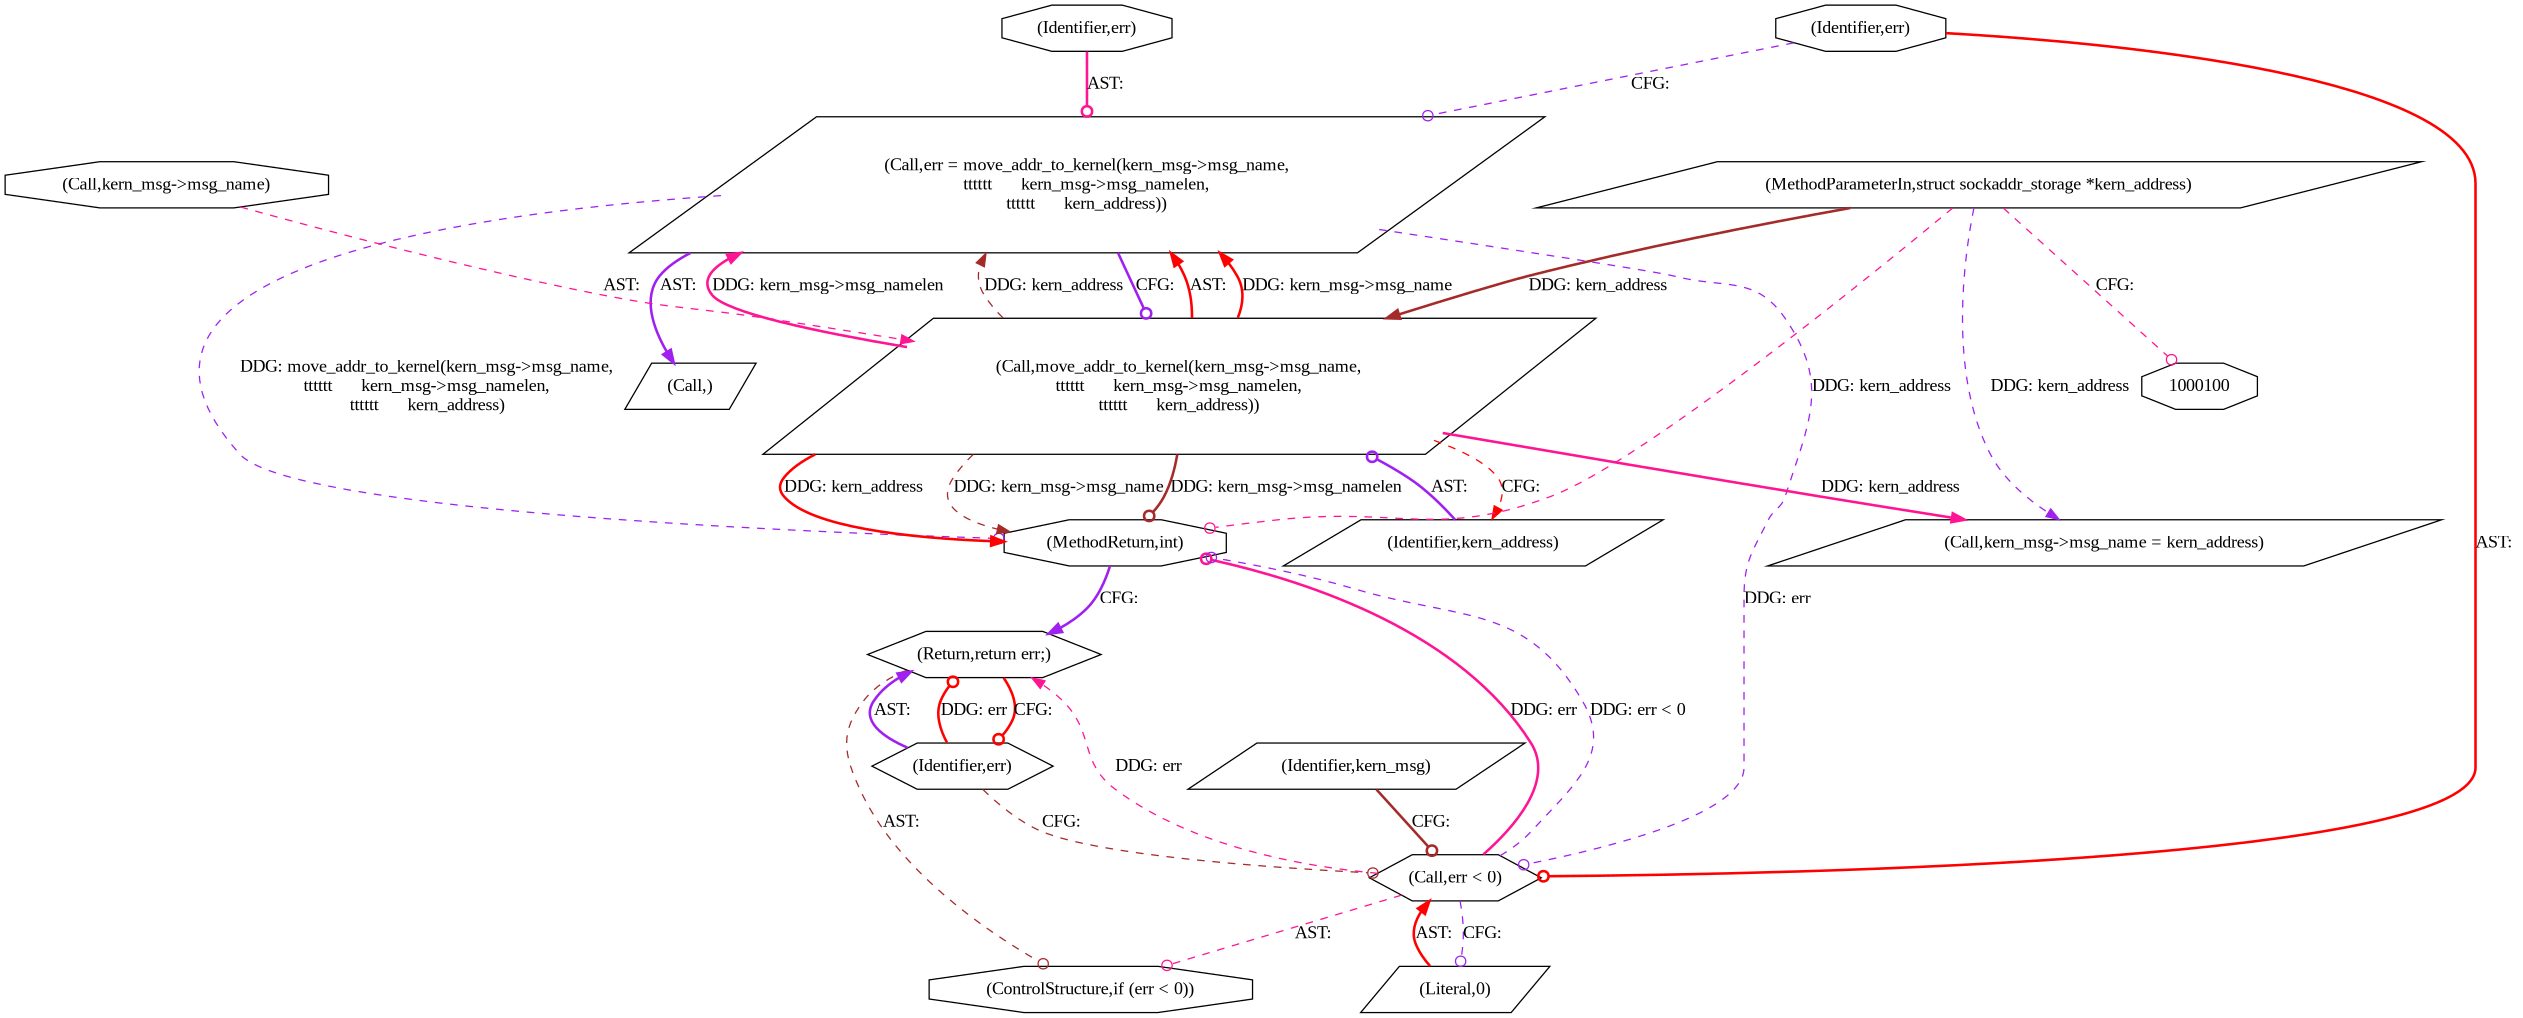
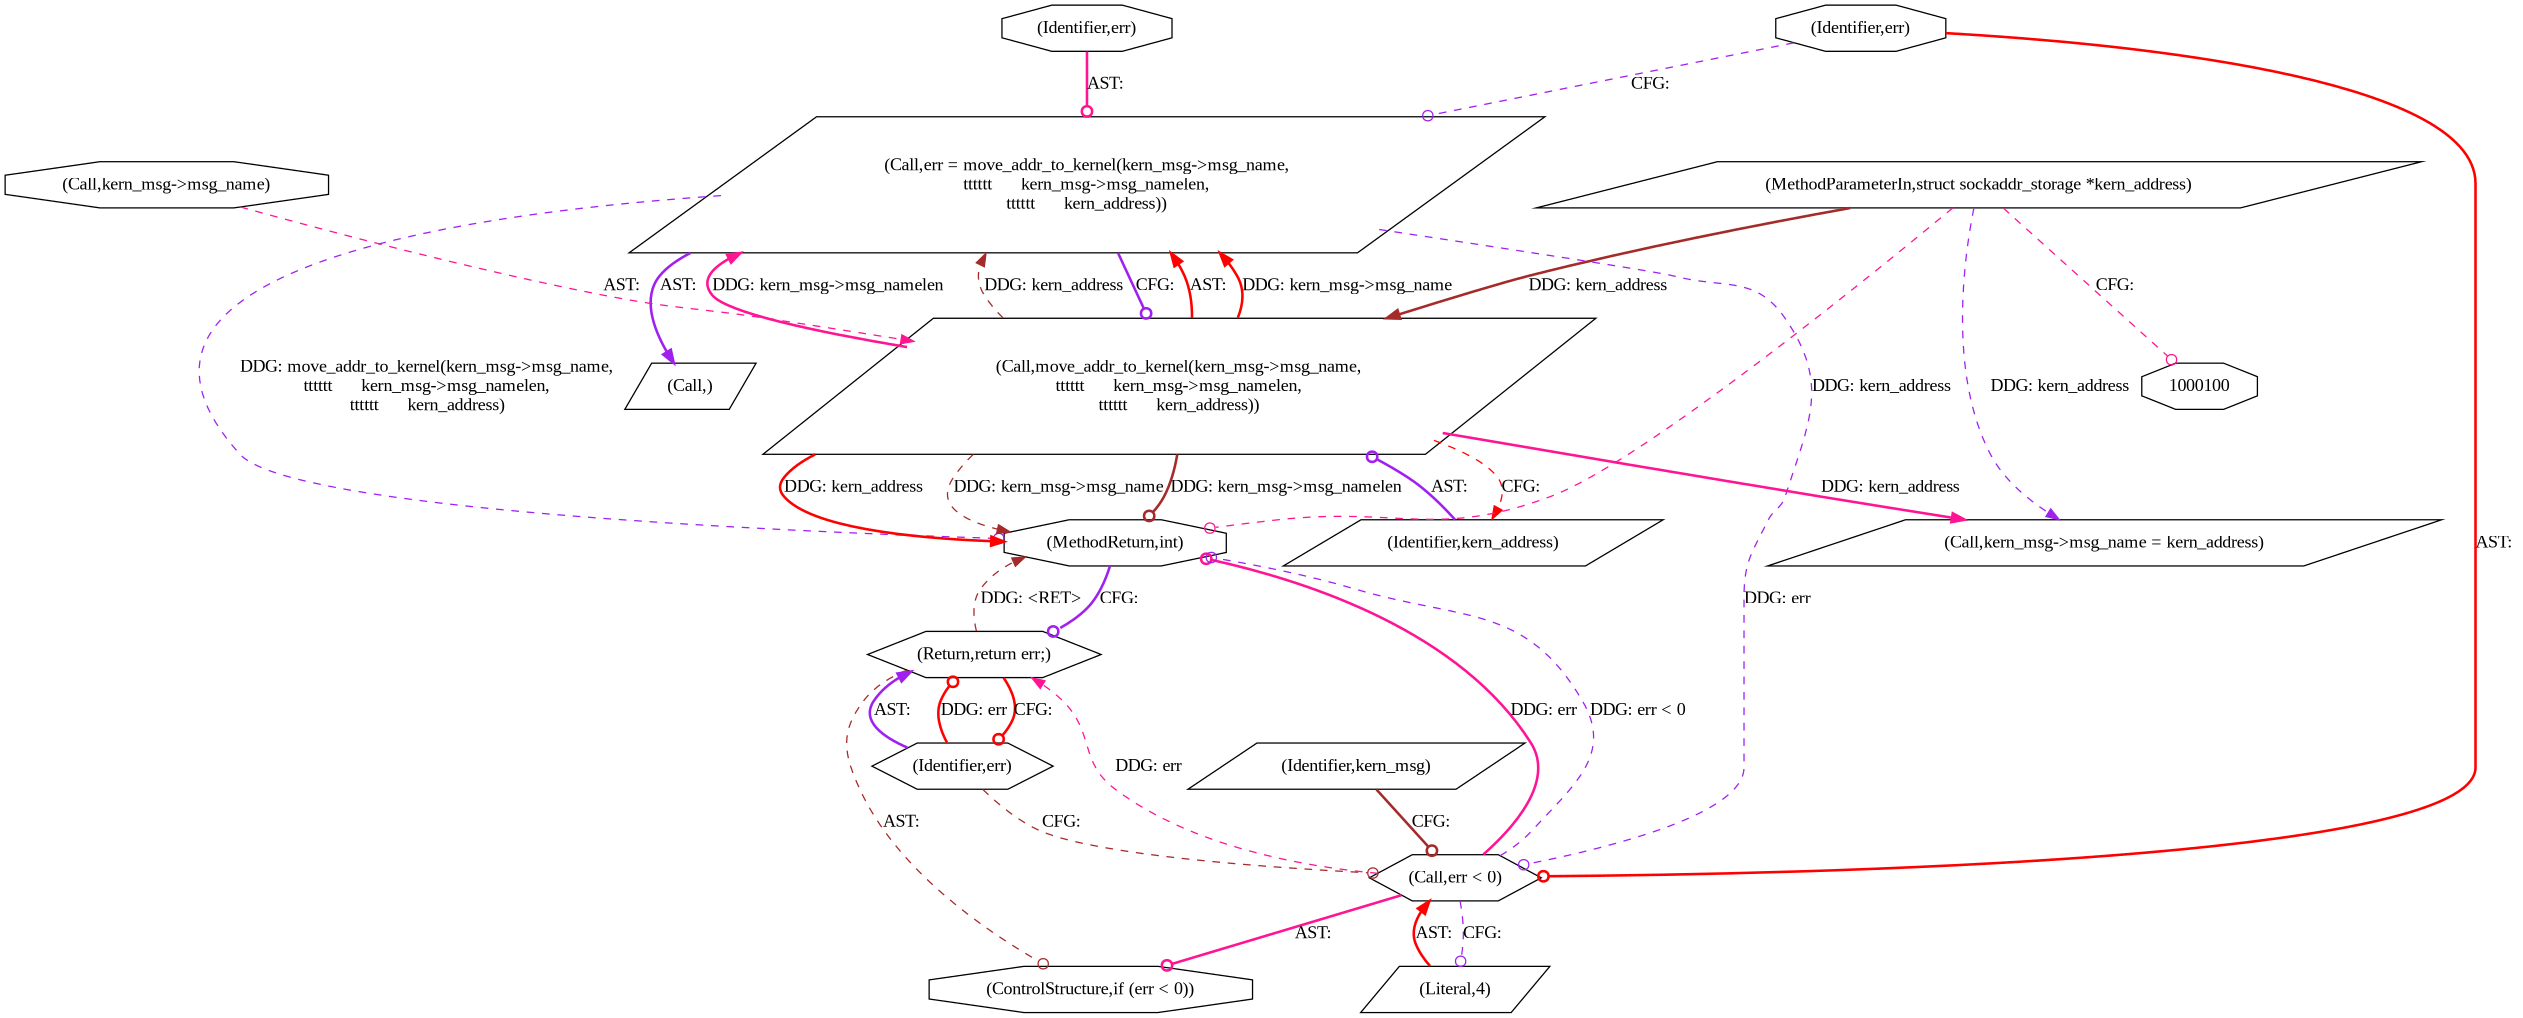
edge "(Return,return err;)" -> "(MethodReturn,int)": added, label "DDG: <RET>"
edge "(MethodReturn,int)" -> "(Return,return err;)": arrowhead normal -> odot
edge "(Call,err < 0)" -> "(ControlStructure,if (err < 0))": style dashed -> bold
node "(Literal,0)": label "(Literal,0)" -> "(Literal,4)"
